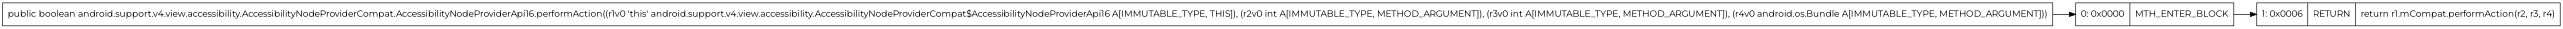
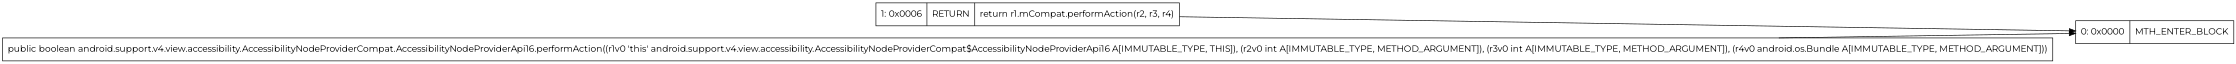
edge "0: 0x0000" -> "1: 0x0006": reversed
